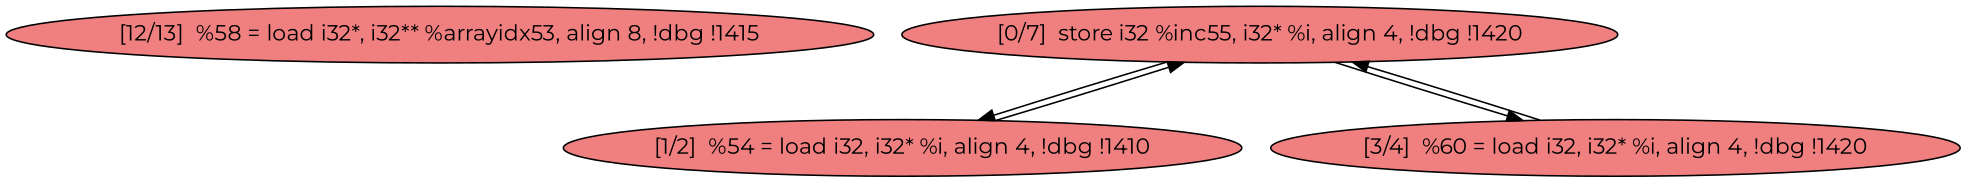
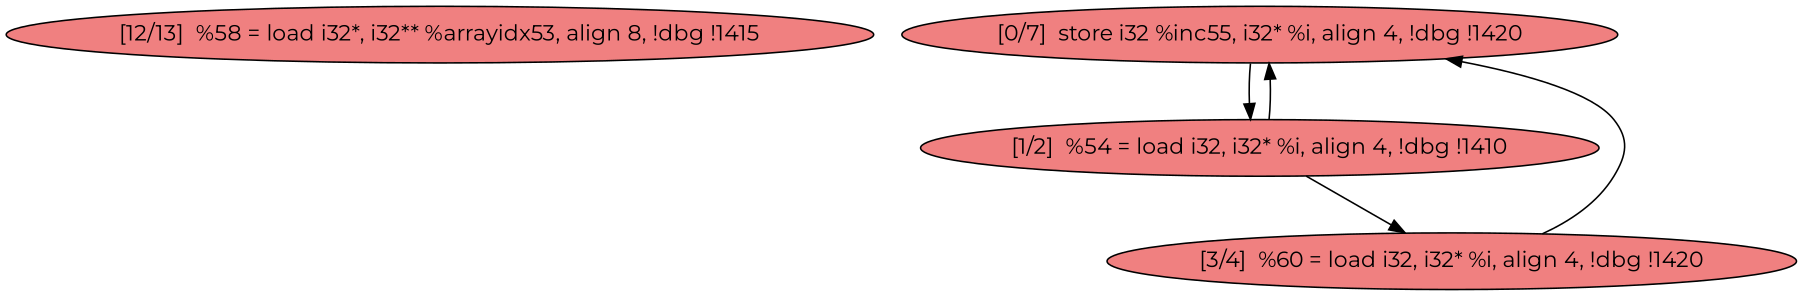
edge "[0/7]  store i32 %inc55, i32* %i, align 4, !dbg !1420" -> "[3/4]  %60 = load i32, i32* %i, align 4, !dbg !1420": now "[1/2]  %54 = load i32, i32* %i, align 4, !dbg !1410" -> "[3/4]  %60 = load i32, i32* %i, align 4, !dbg !1420"
